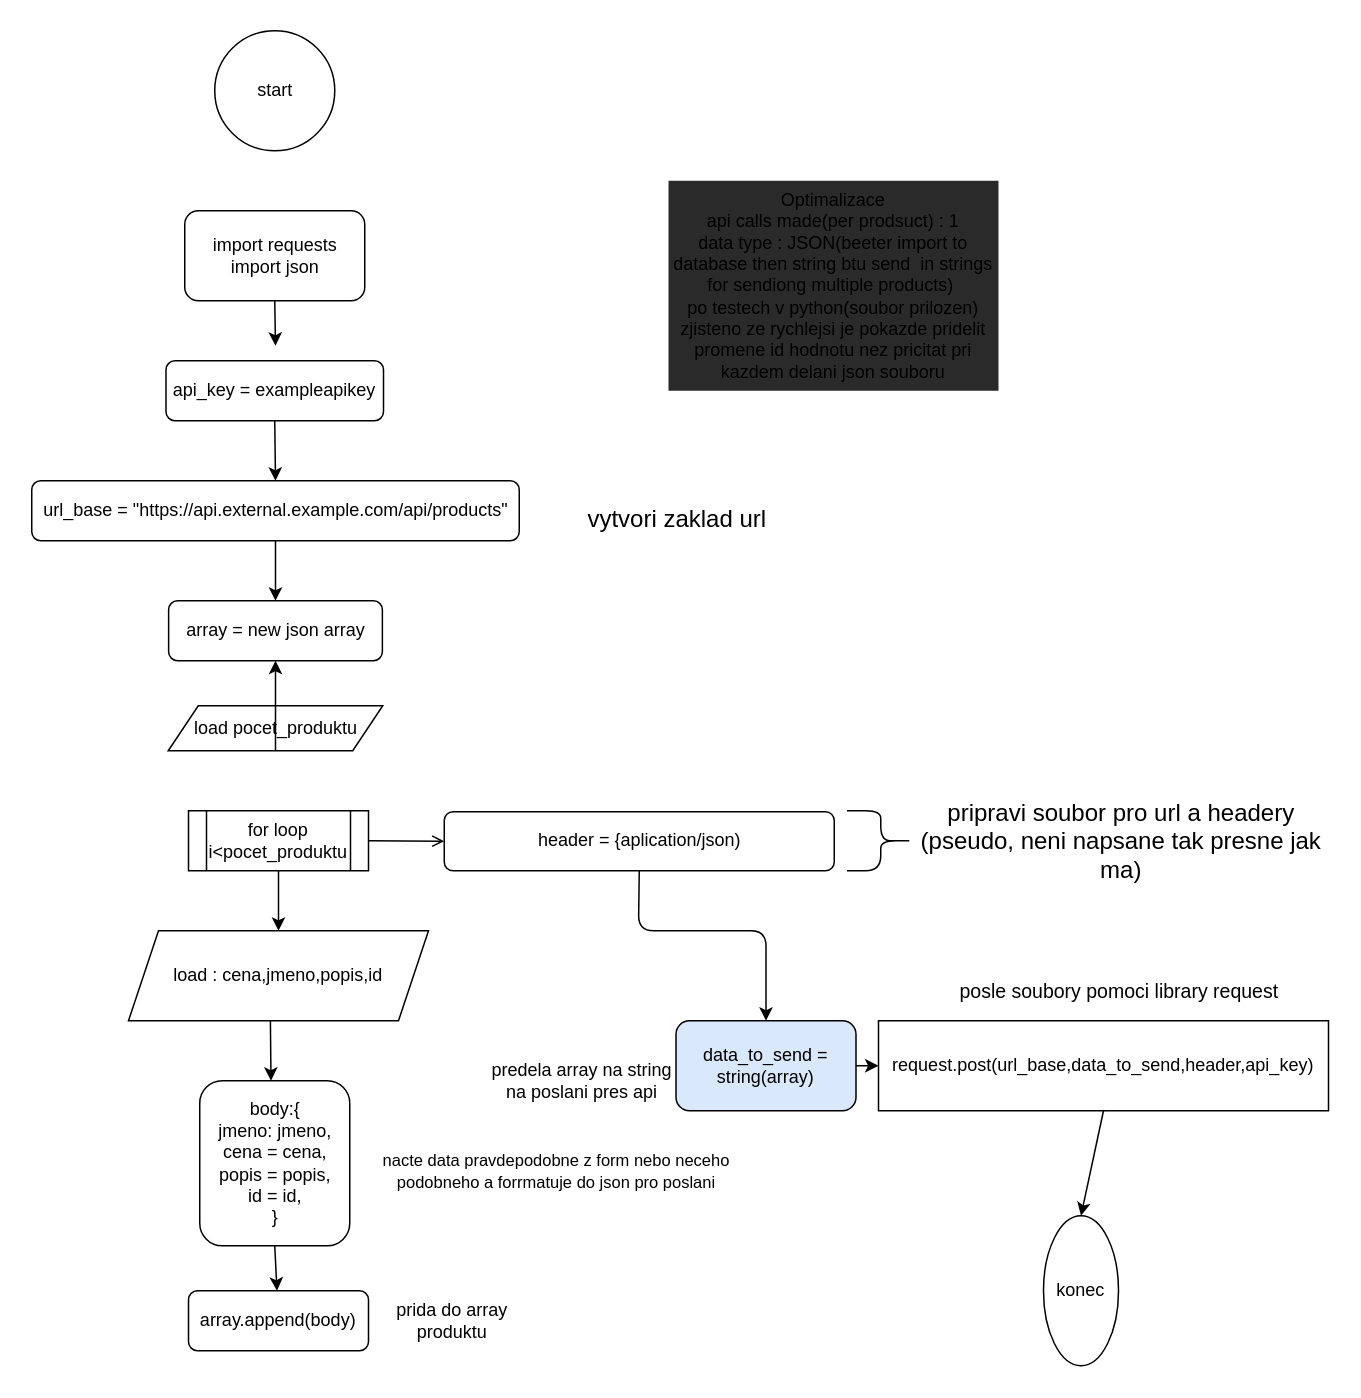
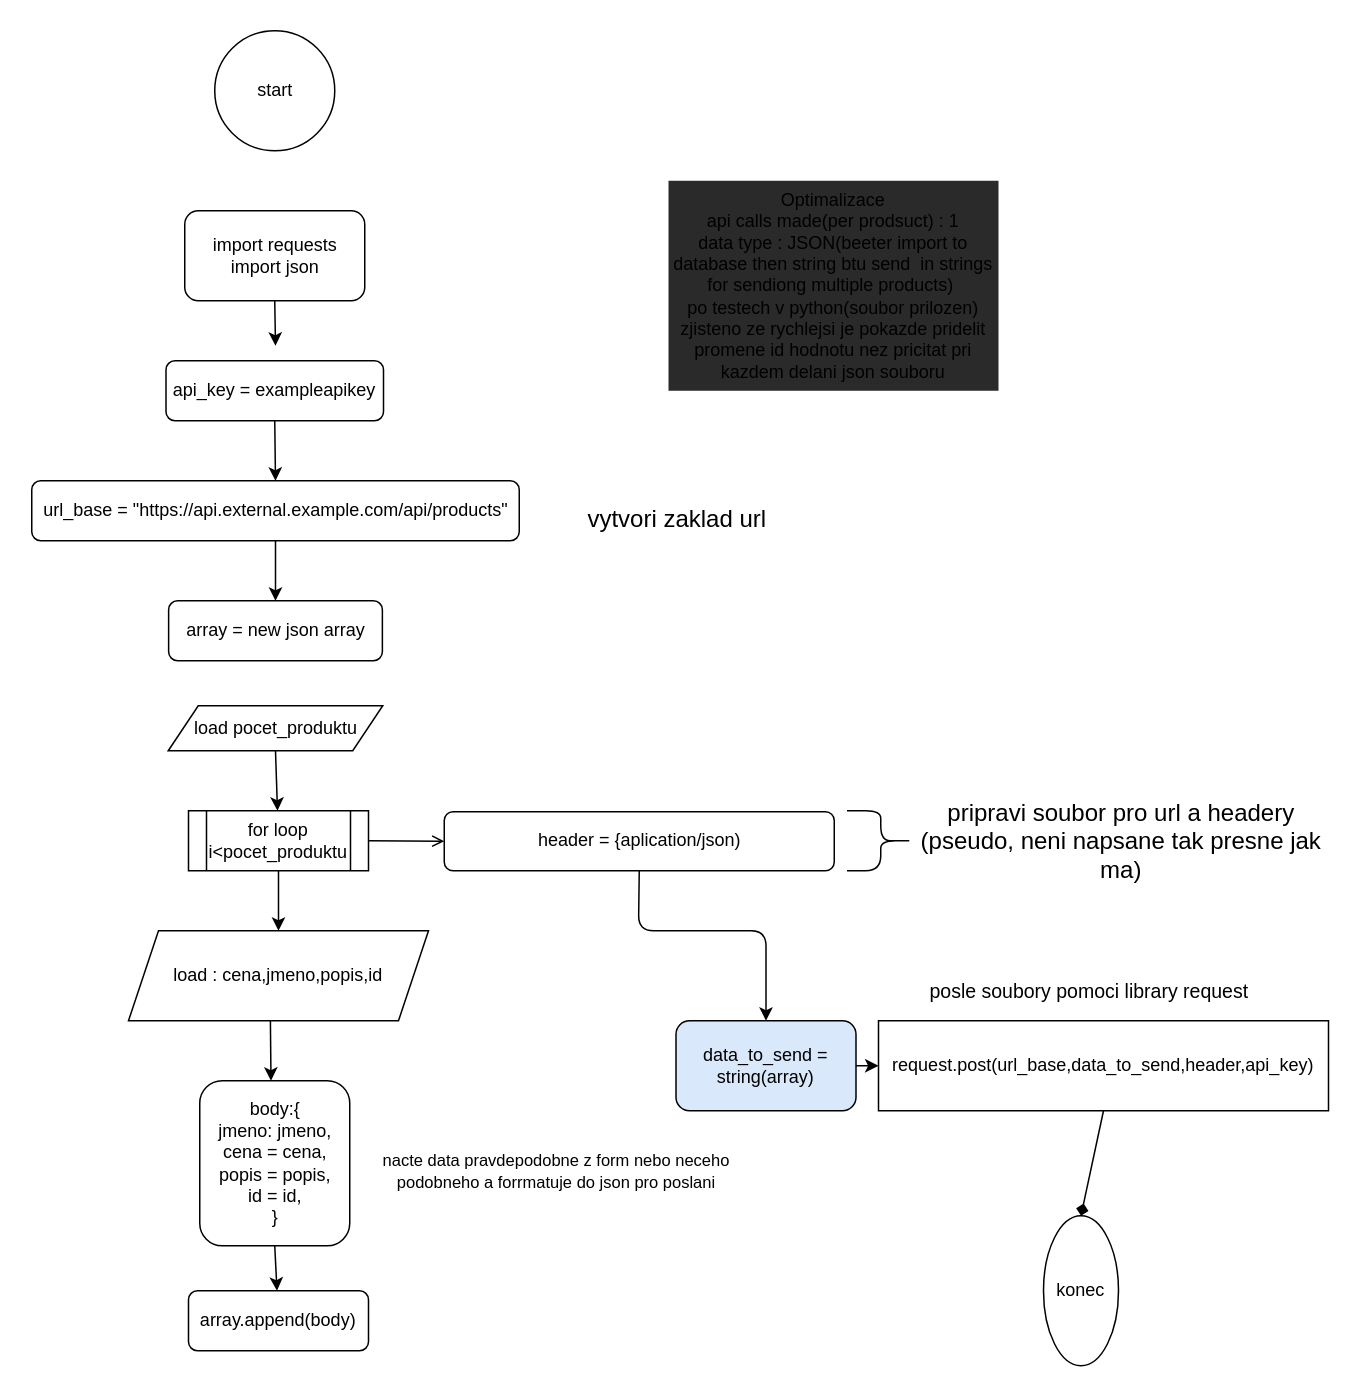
edge "load pocet_produktu" -> "array = new json array": now "load pocet_produktu" -> "for loop i<pocet_produktu"
node "posle soubory pomoci library request": moved (1122, 991) -> (1092, 991)
node "predela array na string na poslani pres api": removed
edge "request.post(url_base,data_to_send,header,api_key)" -> "konec": arrowhead classic -> diamond
node "prida do array produktu": removed
